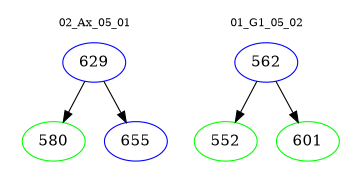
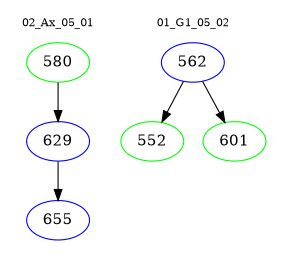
edge "629" -> "580": reversed
